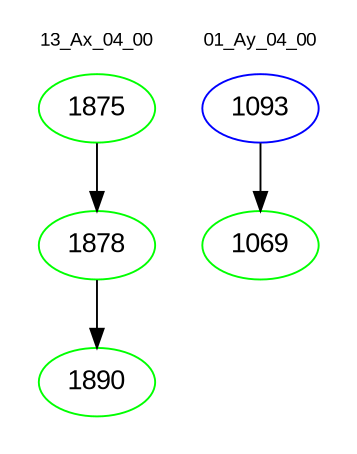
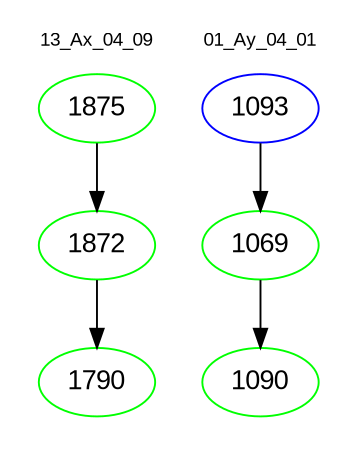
cluster "13_Ax_04_00": label "13_Ax_04_00" -> "13_Ax_04_09"
cluster "01_Ay_04_00": label "01_Ay_04_00" -> "01_Ay_04_01"
node "1878": label "1878" -> "1872"
node "1890": label "1890" -> "1790"
node "1090": added
